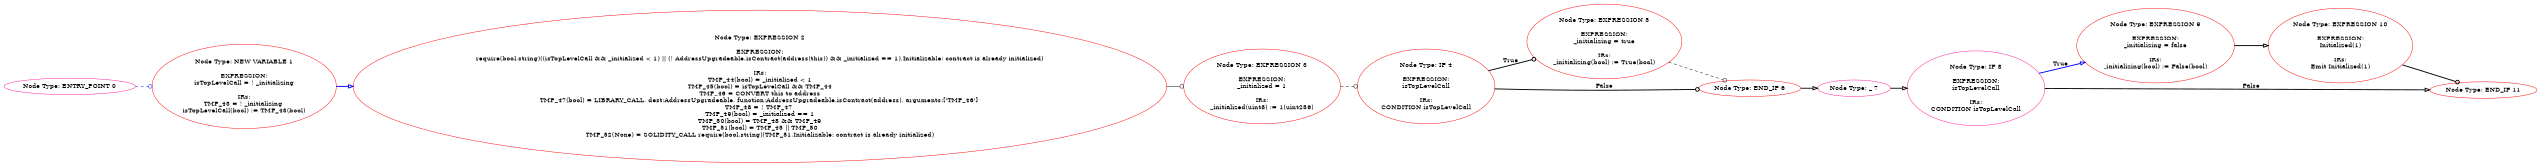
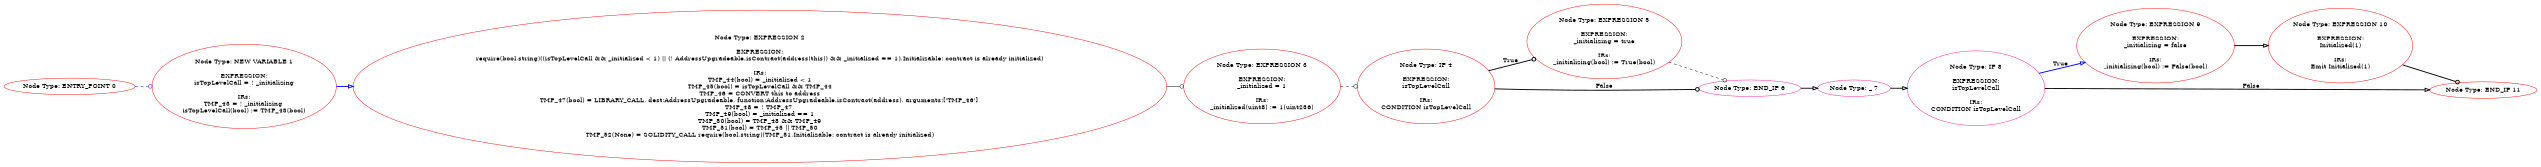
node "Node Type: ENTRY_POINT 0": color deeppink -> red
node "Node Type: END_IF 6": color red -> deeppink
